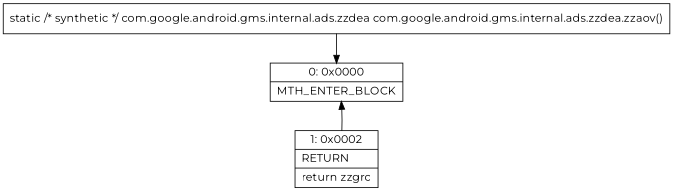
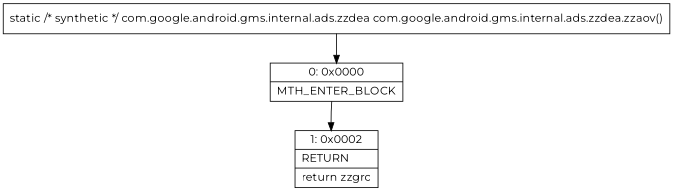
edge "1: 0x0002" -> "0: 0x0000": reversed
